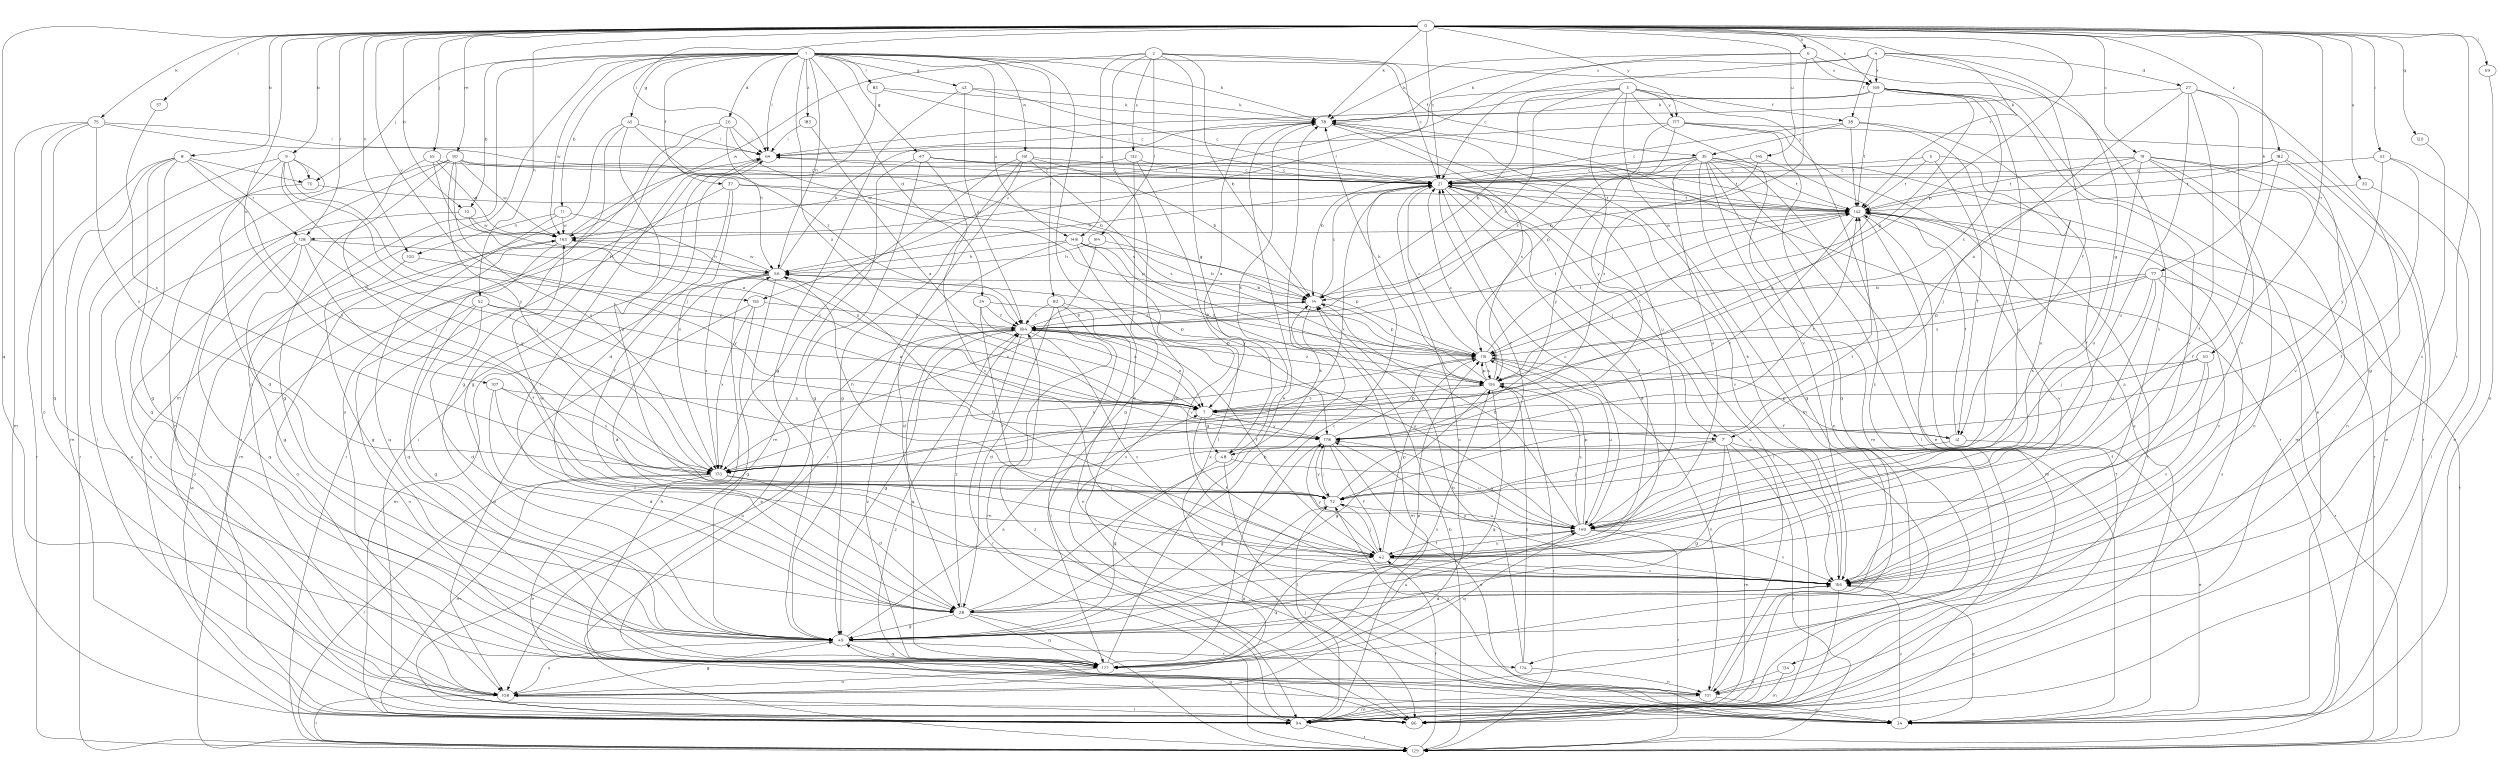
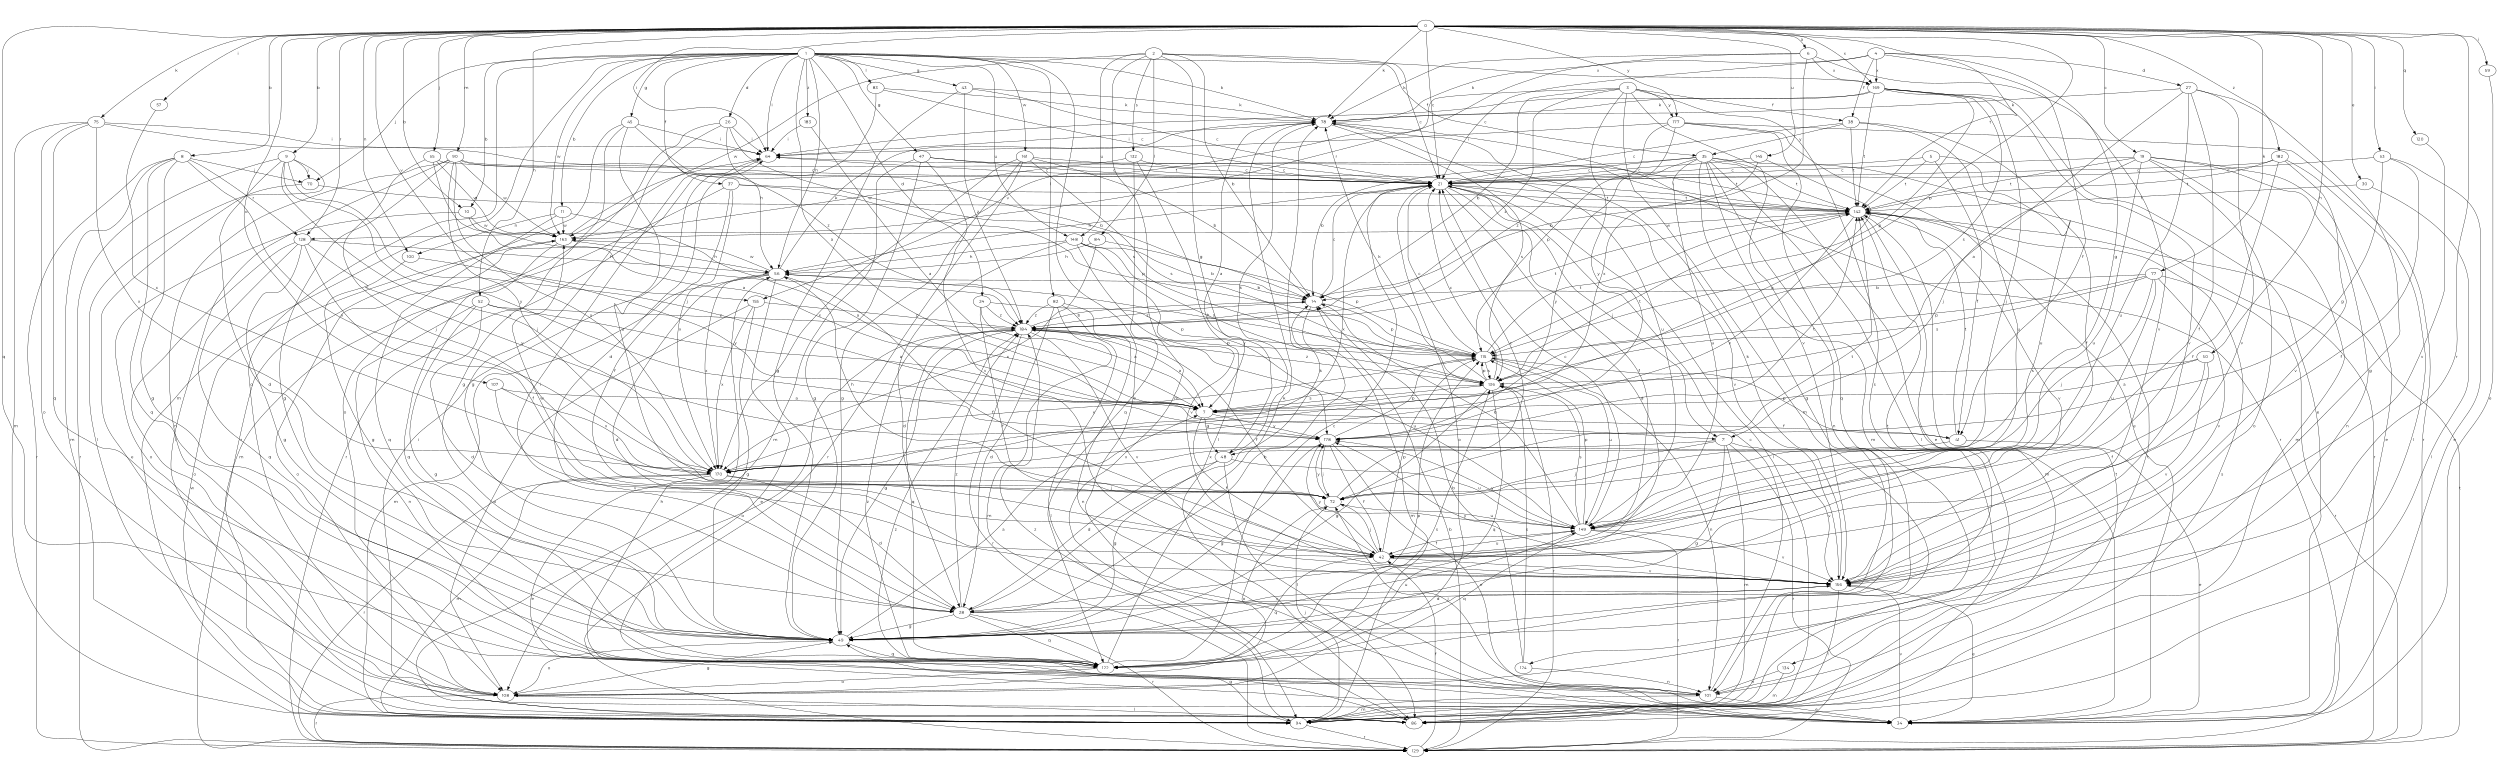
edge "63" -> "178": label "y" -> "g"
edge "107" -> "28": now "48" -> "28"
edge "49" -> "124": now "49" -> "142"
